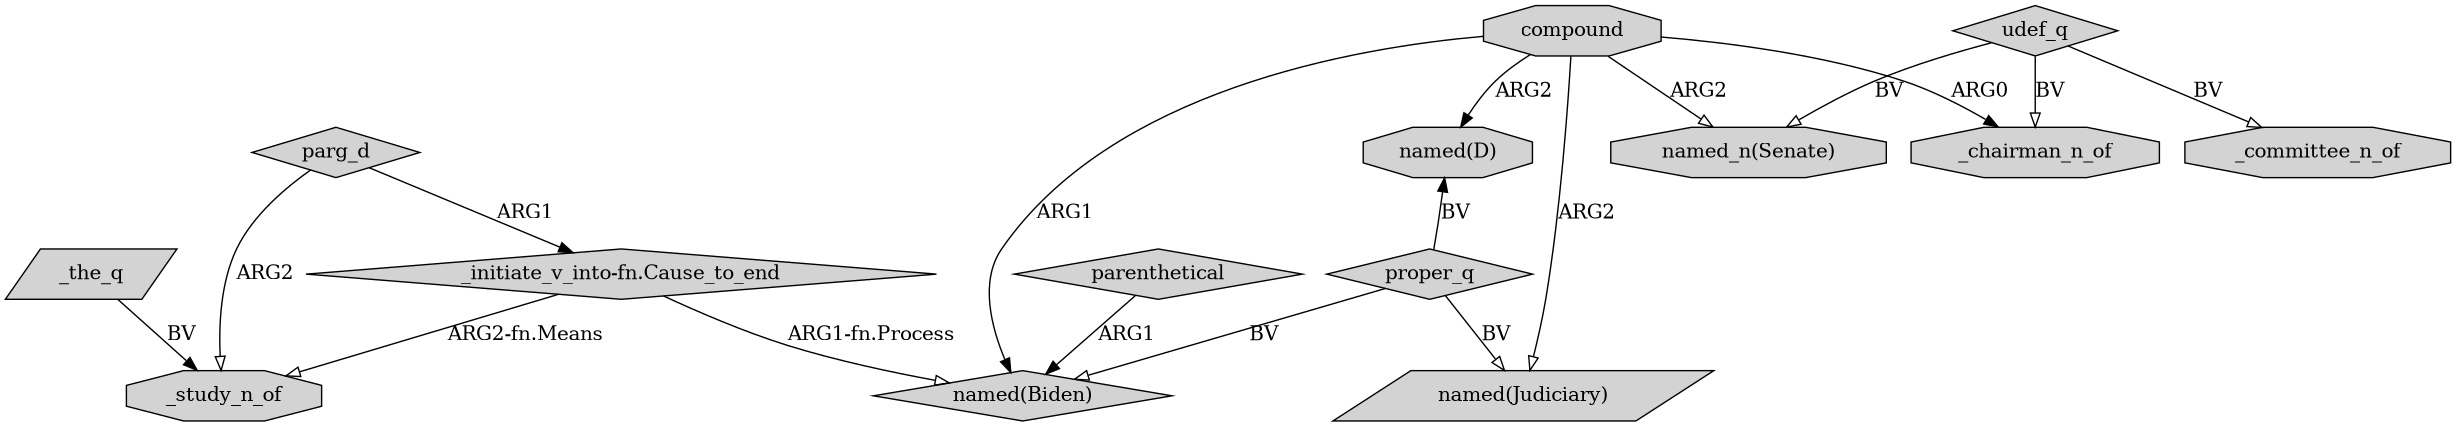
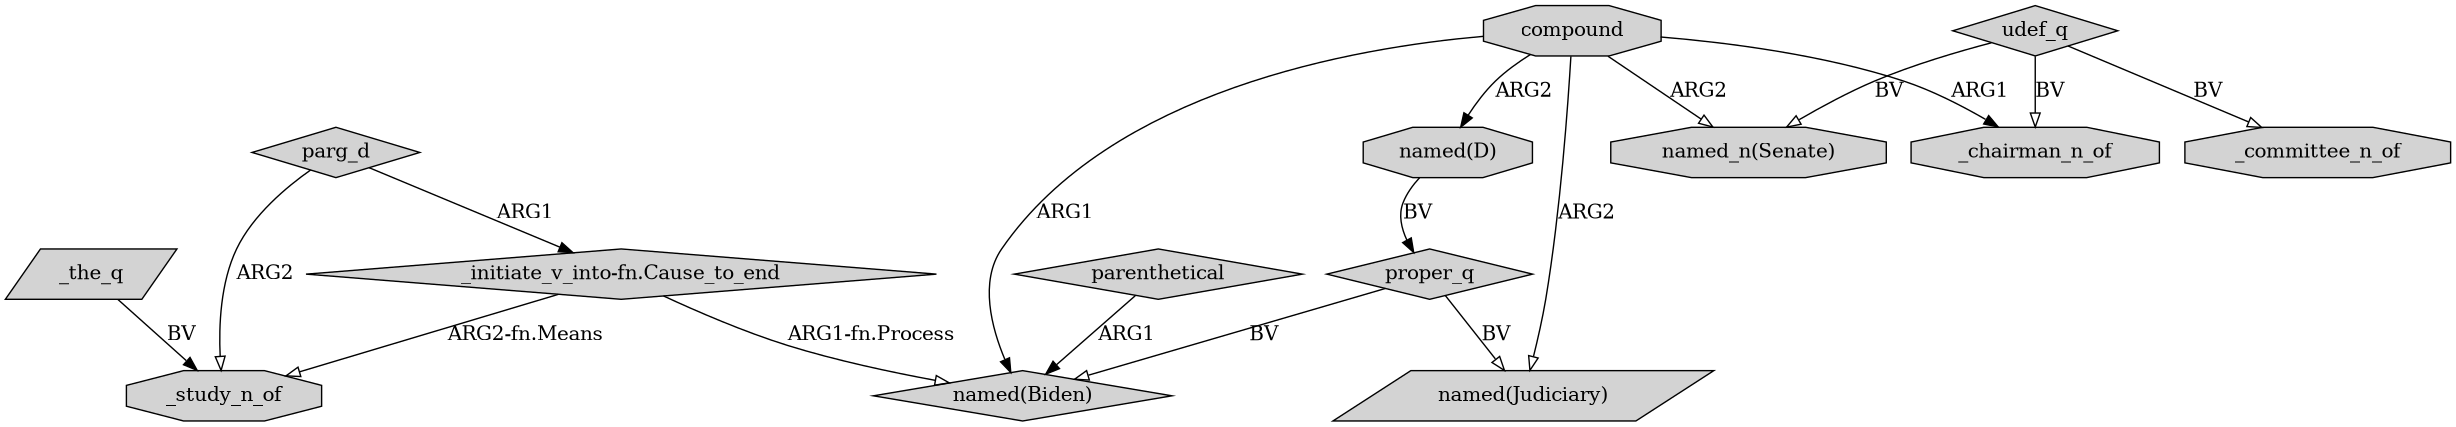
edge "compound" -> "_chairman_n_of": label "ARG0" -> "ARG1"
edge "proper_q" -> "named(D)": reversed
